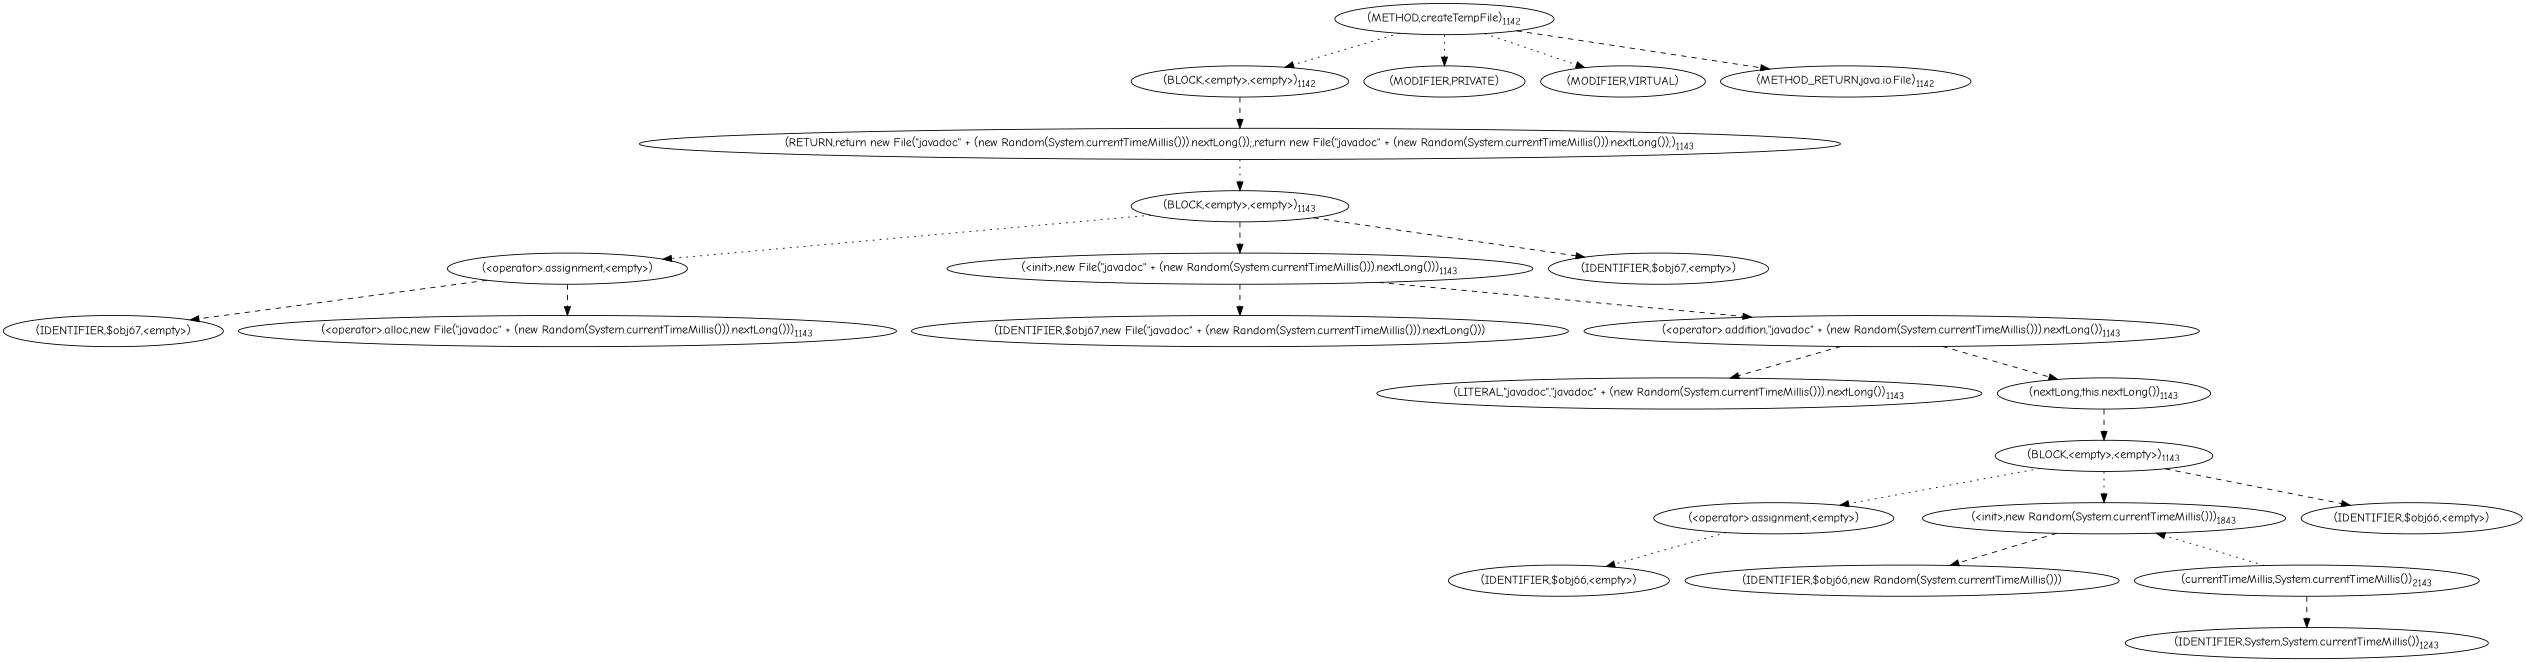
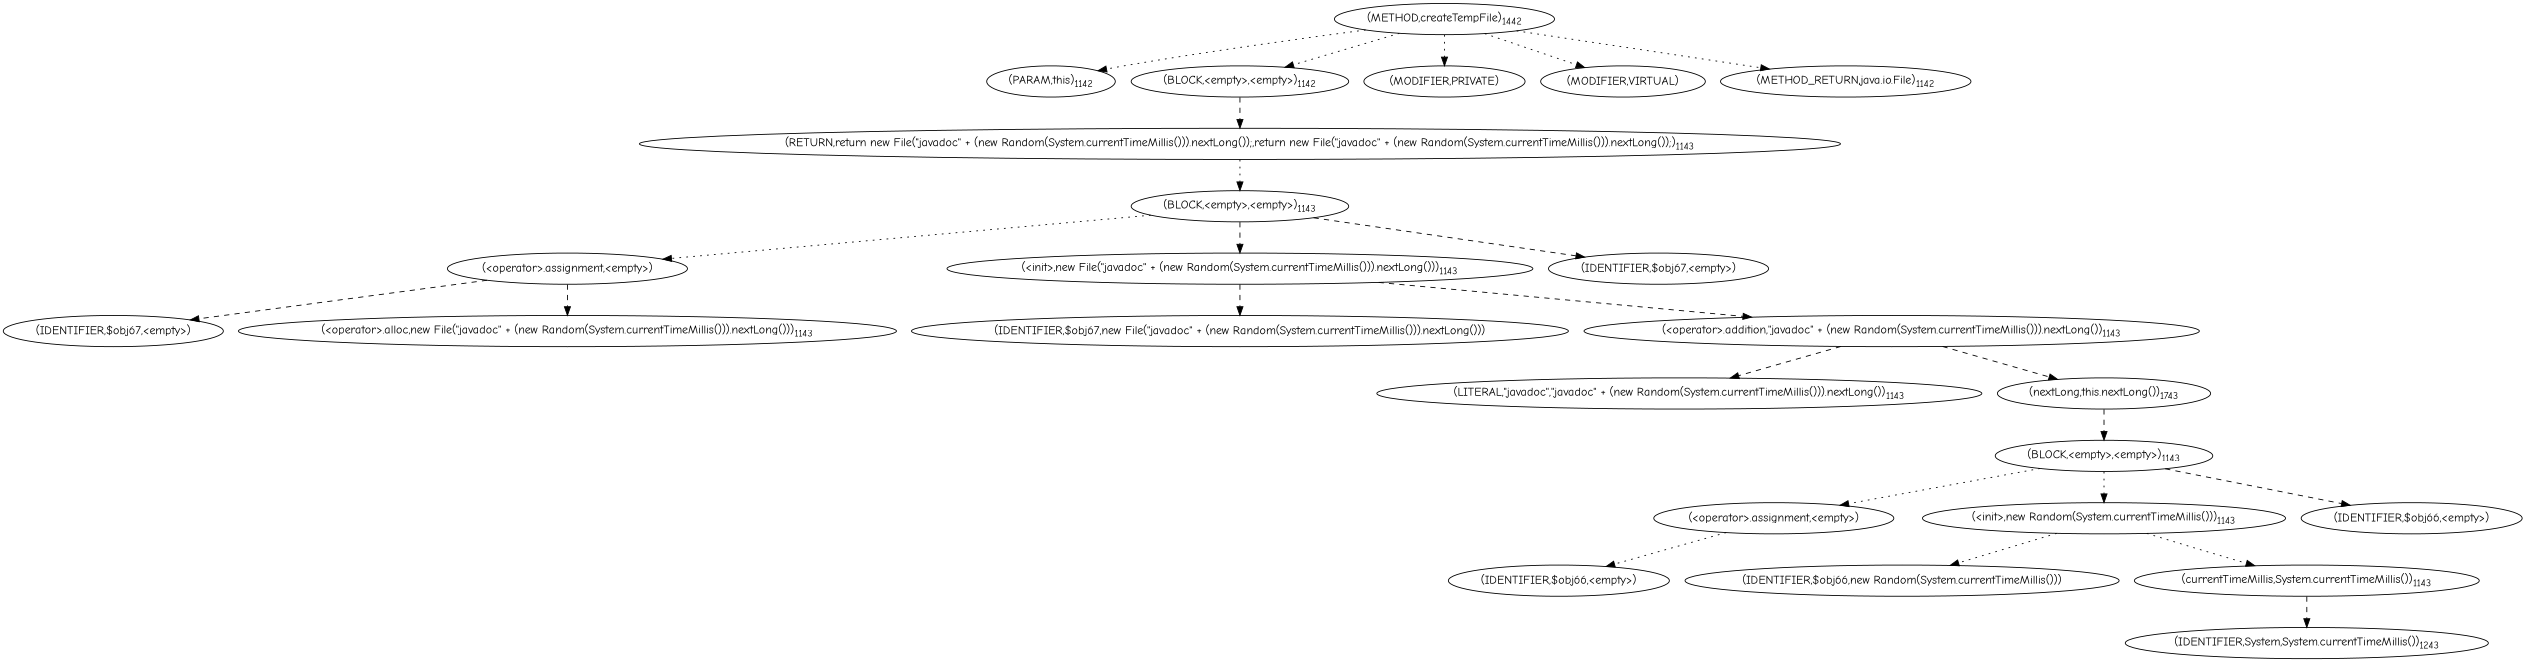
node "(METHOD,createTempFile)": text "1142" -> "1442"
edge "(METHOD,createTempFile)" -> "(METHOD_RETURN,java.io.File)": style dashed -> dotted
node "(PARAM,this)": added
node "(nextLong,this.nextLong())": text "1143" -> "1743"
node "(<init>,new Random(System.currentTimeMillis()))": text "1843" -> "1143"
edge "(<init>,new Random(System.currentTimeMillis()))" -> "(IDENTIFIER,$obj66,new Random(System.currentTimeMillis()))": style dashed -> dotted
edge "(currentTimeMillis,System.currentTimeMillis())" -> "(<init>,new Random(System.currentTimeMillis()))": reversed
node "(currentTimeMillis,System.currentTimeMillis())": text "2143" -> "1143"
